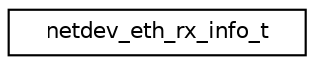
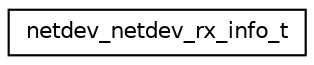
node "netdev_eth_rx_info_t": label "netdev_eth_rx_info_t" -> "netdev_netdev_rx_info_t"
